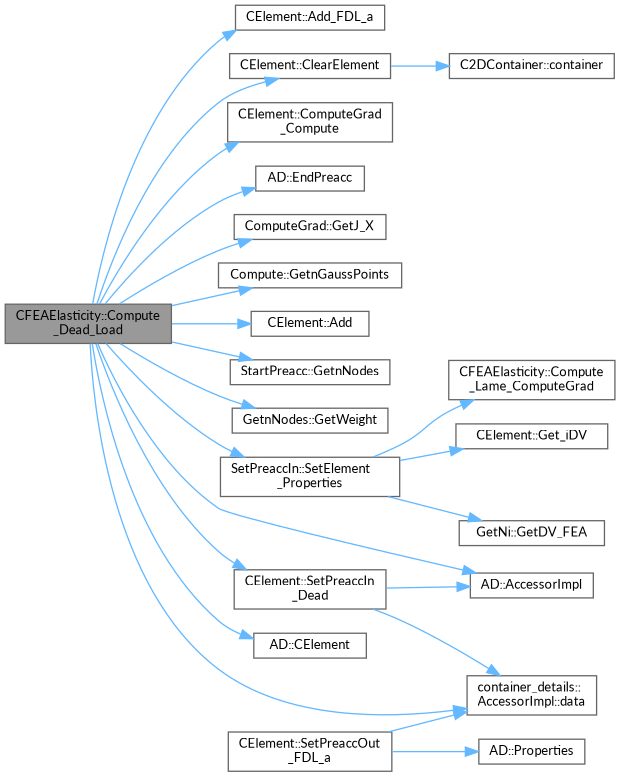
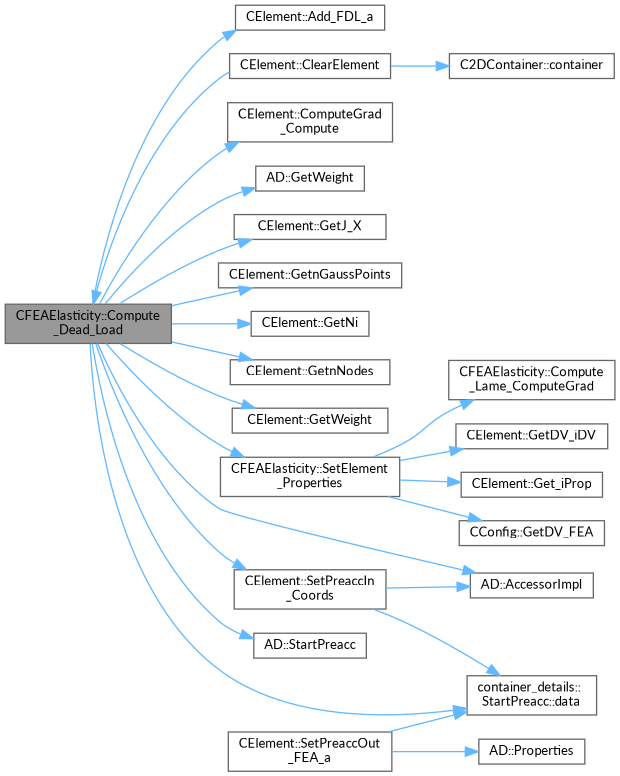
edge "CFEAElasticity::Compute _Dead_Load" -> "CElement::ClearElement": reversed
node "AD::EndPreacc": label "AD::EndPreacc" -> "AD::GetWeight"
node "ComputeGrad::GetJ_X": label "ComputeGrad::GetJ_X" -> "CElement::GetJ_X"
node "Compute::GetnGaussPoints": label "Compute::GetnGaussPoints" -> "CElement::GetnGaussPoints"
node "CElement::Add": label "CElement::Add" -> "CElement::GetNi"
node "StartPreacc::GetnNodes": label "StartPreacc::GetnNodes" -> "CElement::GetnNodes"
node "GetnNodes::GetWeight": label "GetnNodes::GetWeight" -> "CElement::GetWeight"
node "CElement::Get_iDV": label "CElement::Get_iDV" -> "CElement::GetDV_iDV"
node "SetPreaccIn::SetElement _Properties": label "SetPreaccIn::SetElement _Properties" -> "CFEAElasticity::SetElement _Properties"
node "CElement::Get_iProp": added
node "GetNi::GetDV_FEA": label "GetNi::GetDV_FEA" -> "CConfig::GetDV_FEA"
node "CElement::SetPreaccIn _Dead": label "CElement::SetPreaccIn _Dead" -> "CElement::SetPreaccIn _Coords"
node "AD::CElement": label "AD::CElement" -> "AD::StartPreacc"
node "container_details:: AccessorImpl::data": label "container_details:: AccessorImpl::data" -> "container_details:: StartPreacc::data"
node "CElement::SetPreaccOut _FDL_a": label "CElement::SetPreaccOut _FDL_a" -> "CElement::SetPreaccOut _FEA_a"
